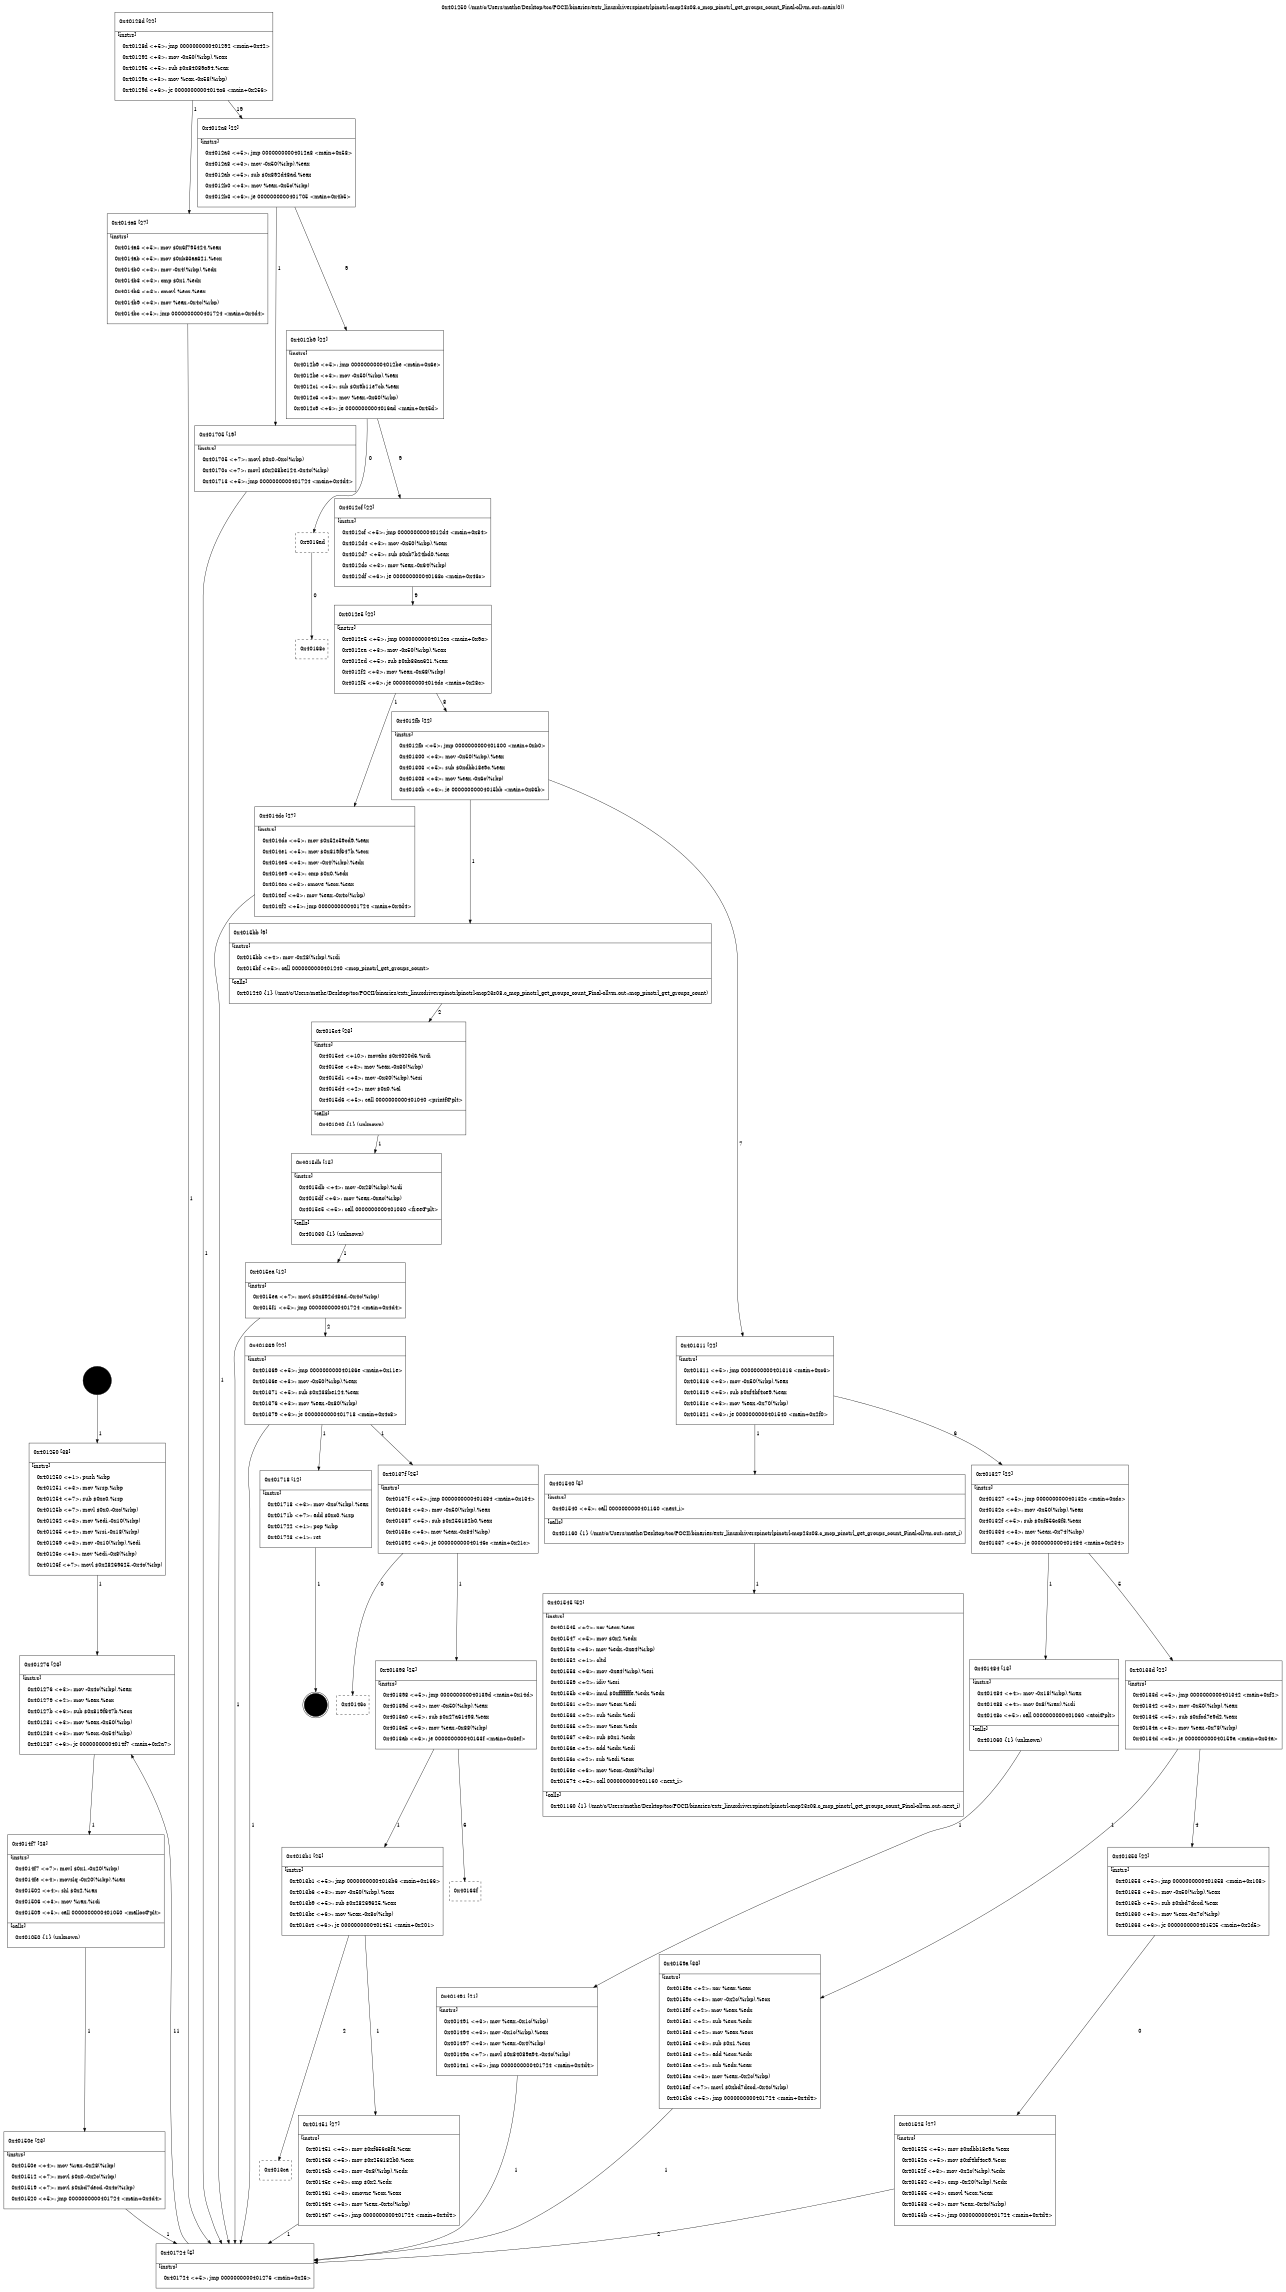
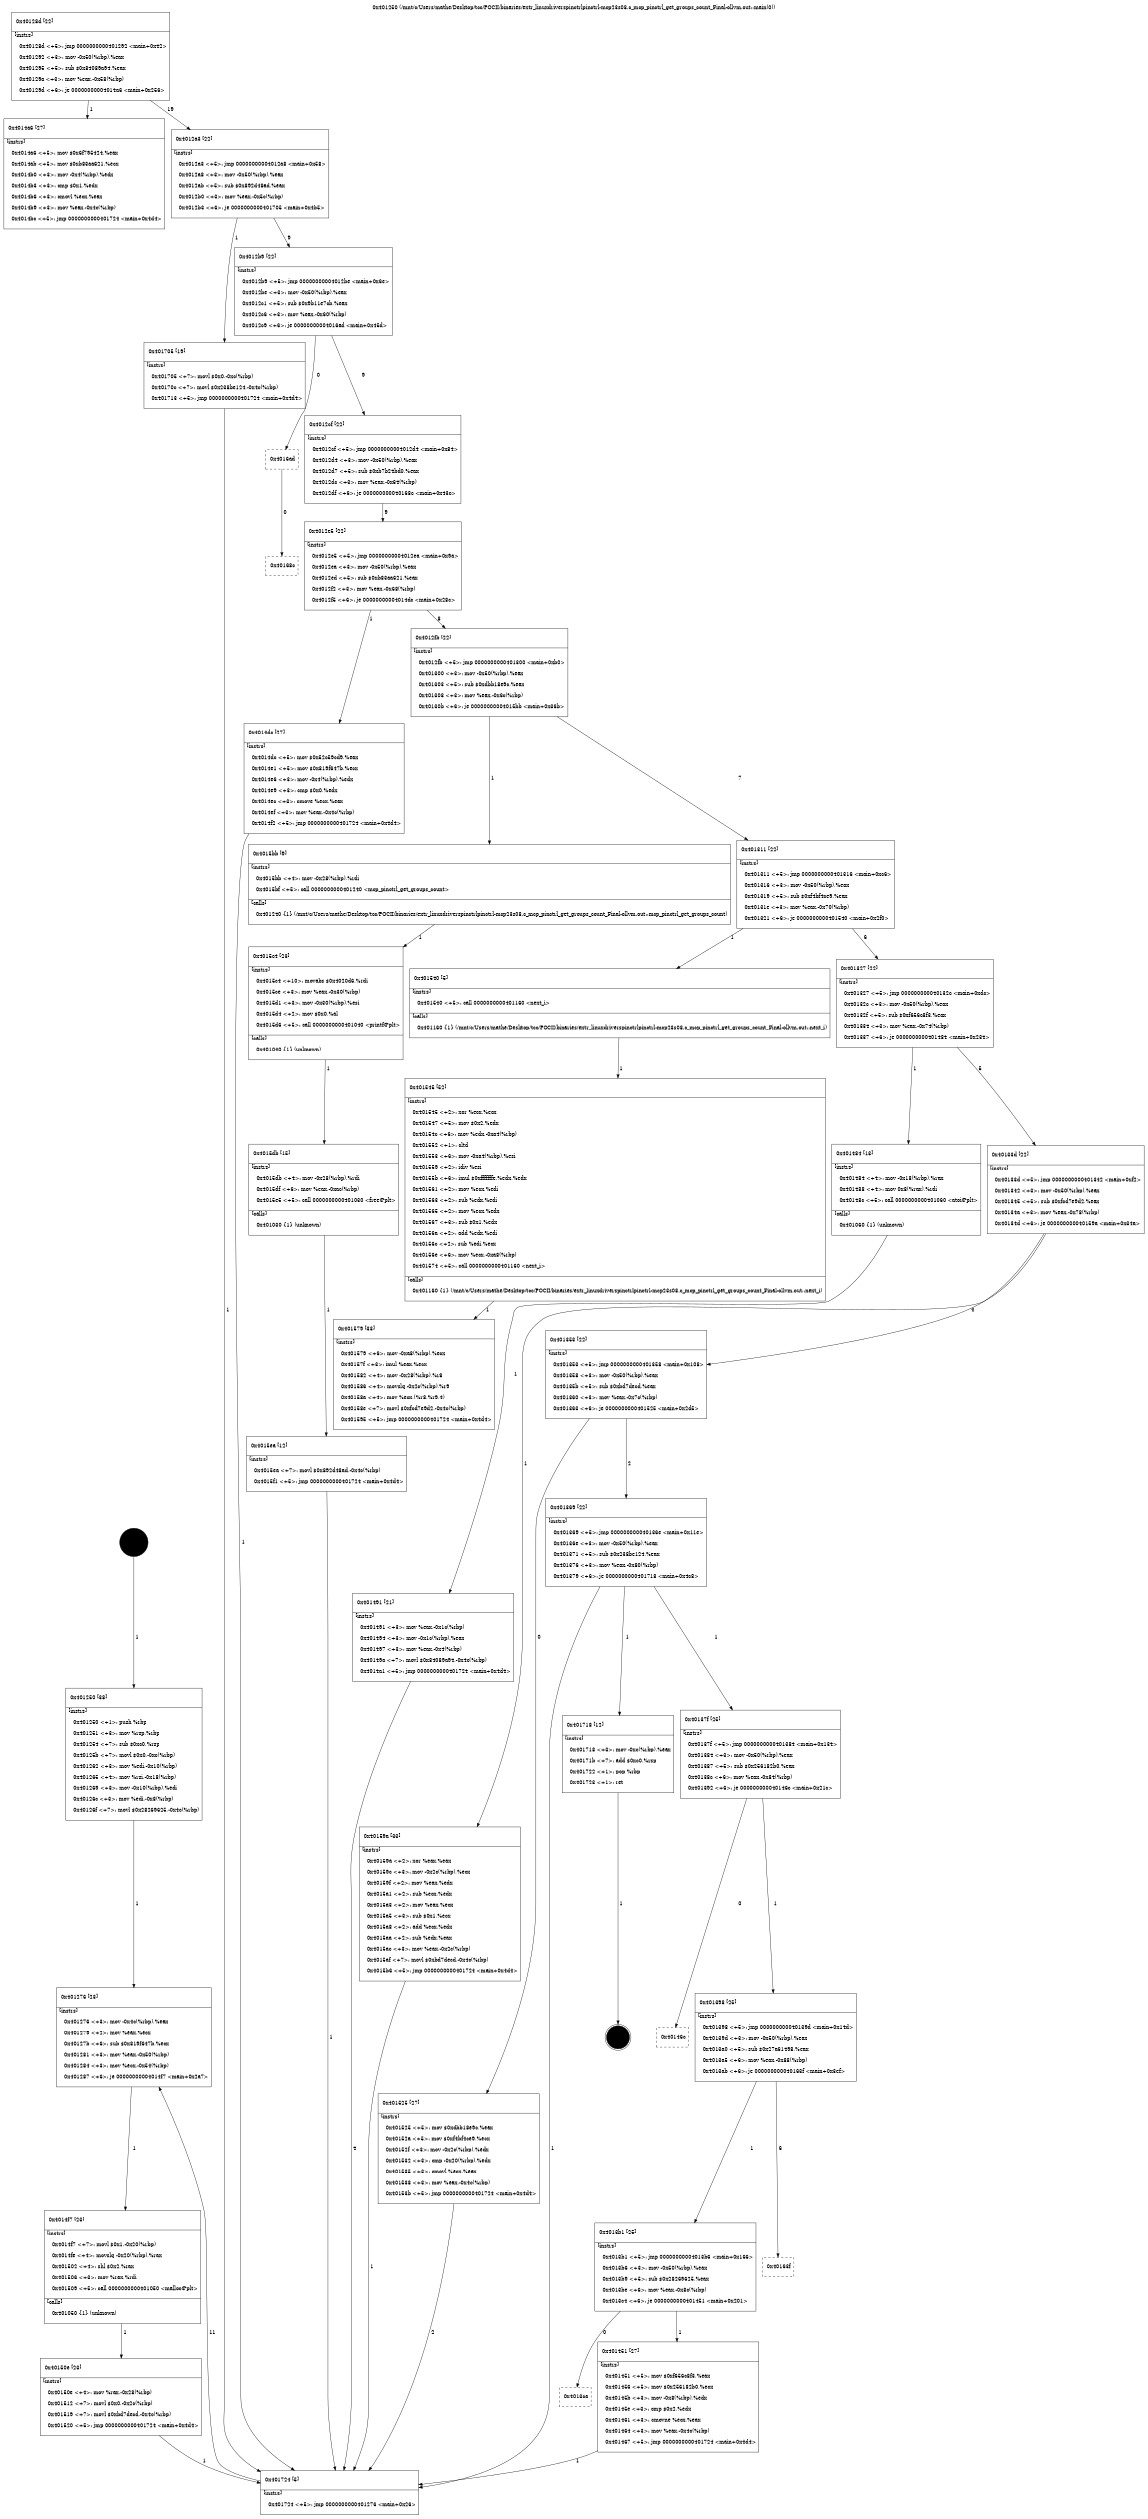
edge "0x4015bb [9]" -> "0x4015c4 [23]": label " 2" -> " 1"
edge "0x4014a6 [27]" -> "0x401724 [5]": removed, label "1"
edge "0x4015ea [12]" -> "0x401369 [22]": now "0x401353 [22]" -> "0x401369 [22]"
node "0x401579 [33]": added
edge "0x4013b1 [25]" -> "0x4013ca": label " 2" -> " 0"
edge "0x401491 [21]" -> "0x401724 [5]": label " 1" -> " 4"
